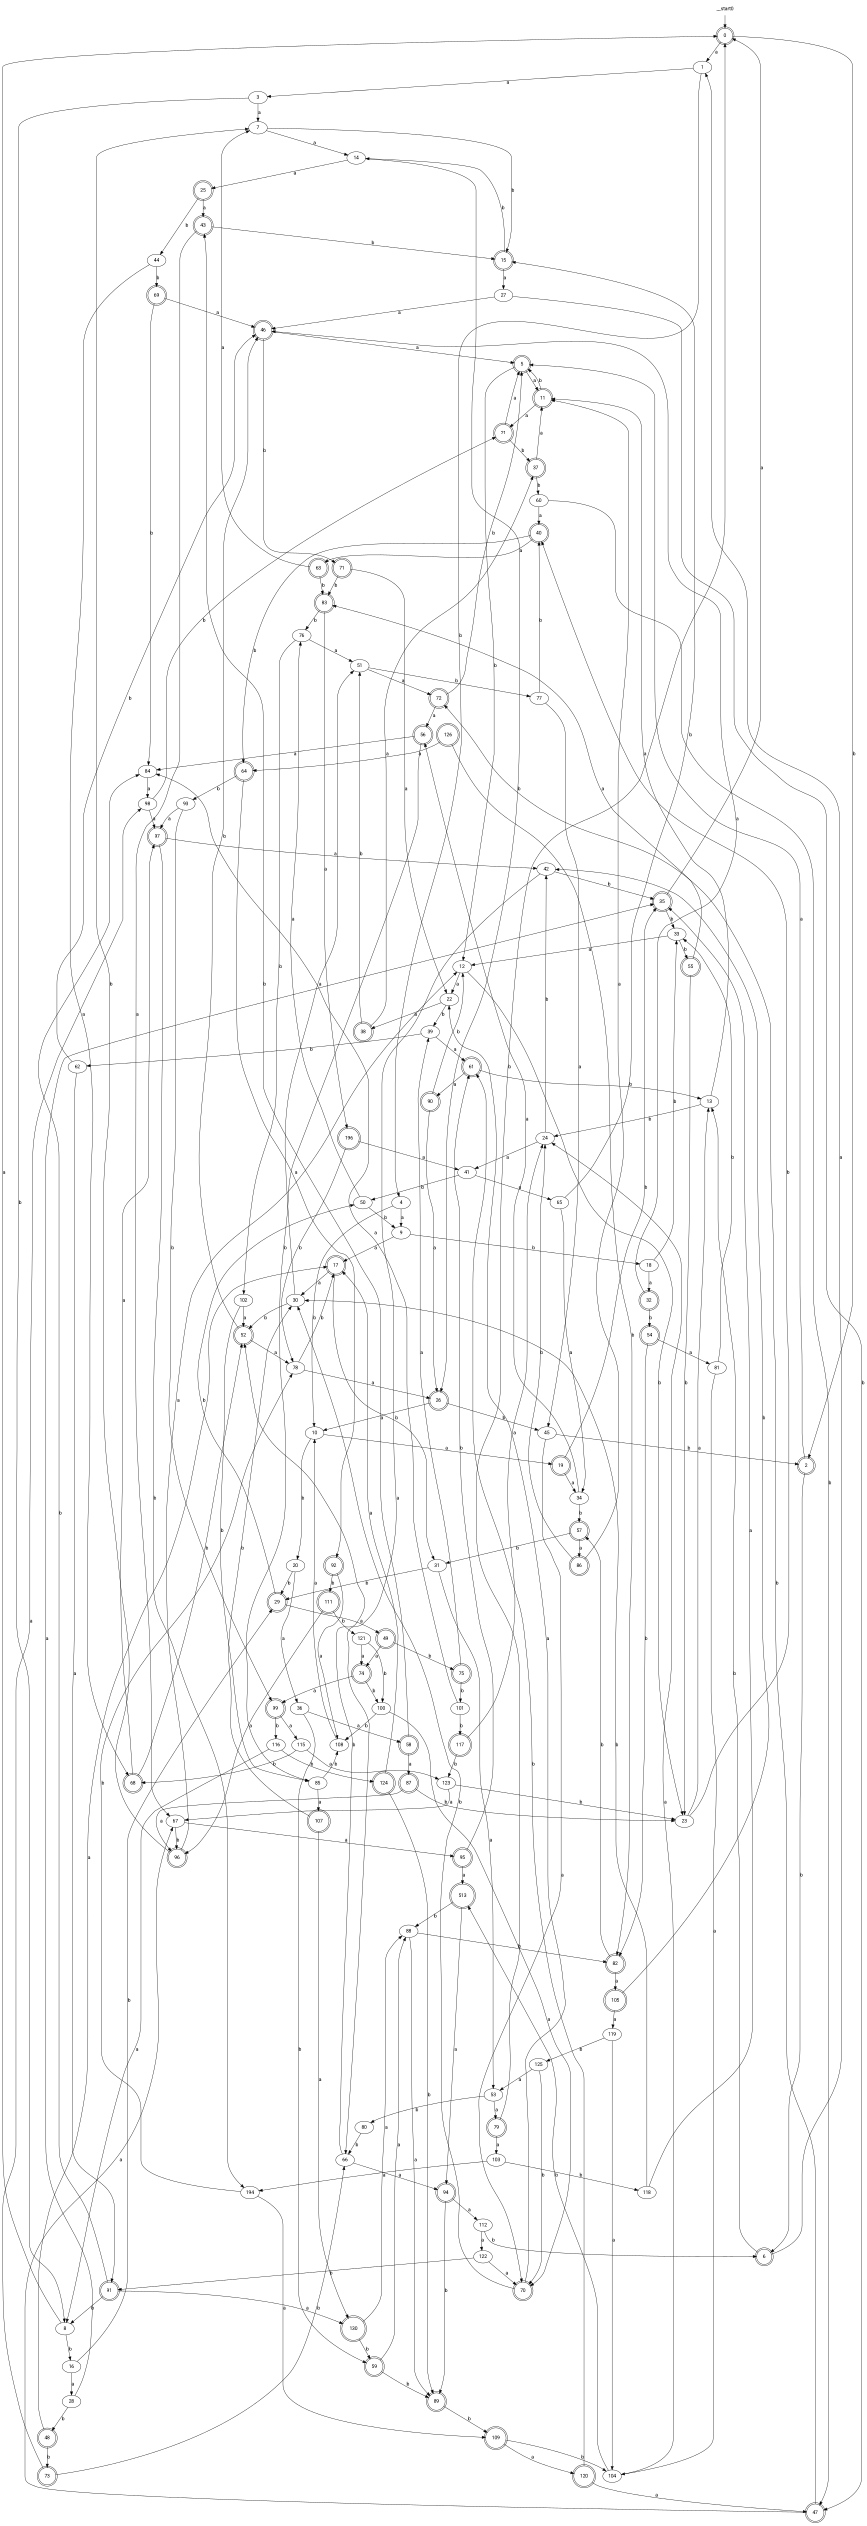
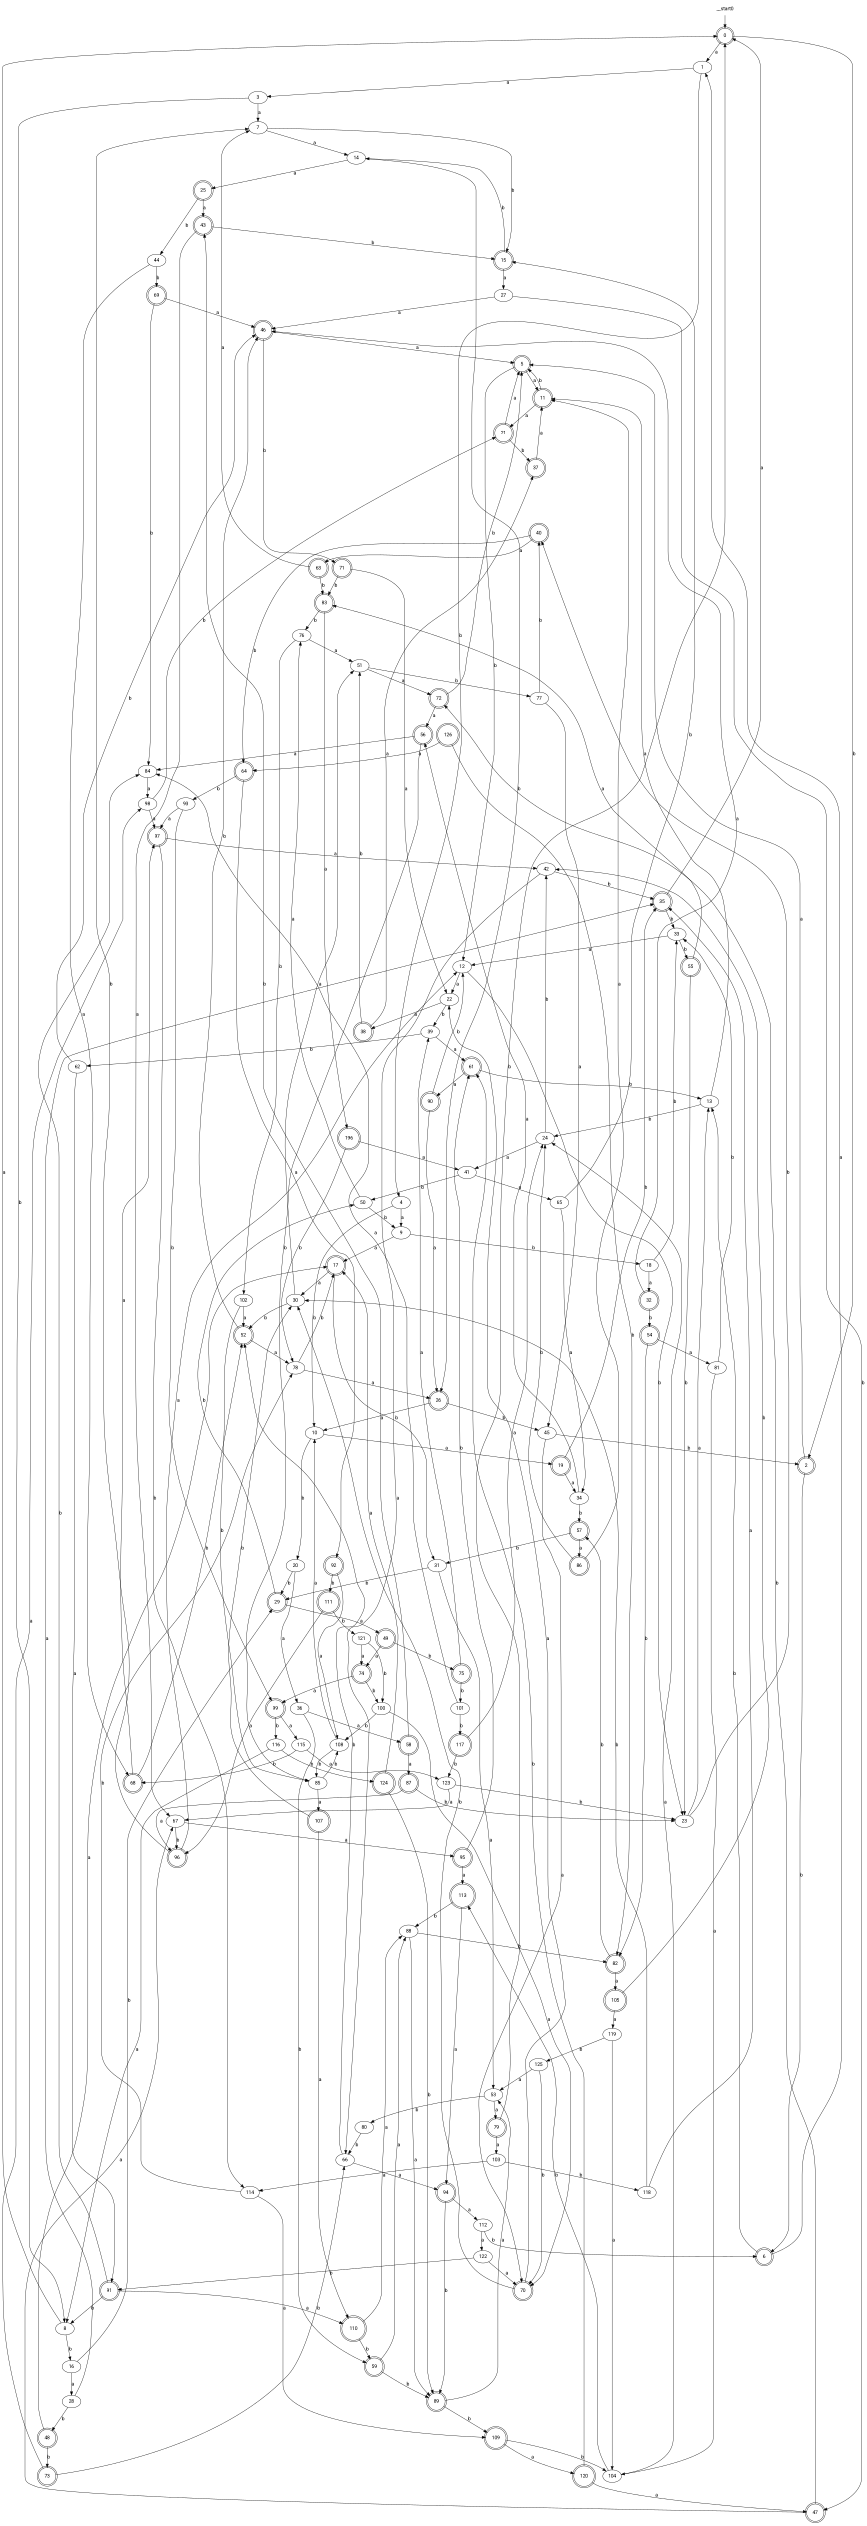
node "60": removed
edge "108" -> "85": added, label "b"
node "513": label "513" -> "113"
node "194": label "194" -> "114"
edge "89" -> "53": added, label "a"
node "130": label "130" -> "110"
